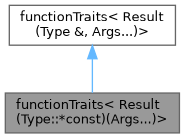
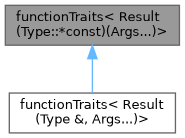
edge "functionTraits< Result (Type::*const)(Args...)>" -> "functionTraits< Result (Type &, Args...)>": reversed
